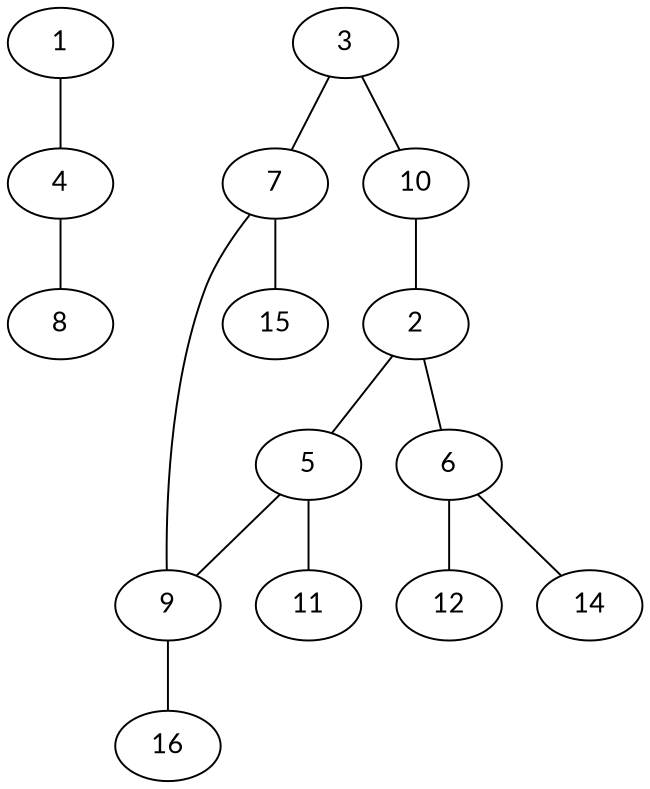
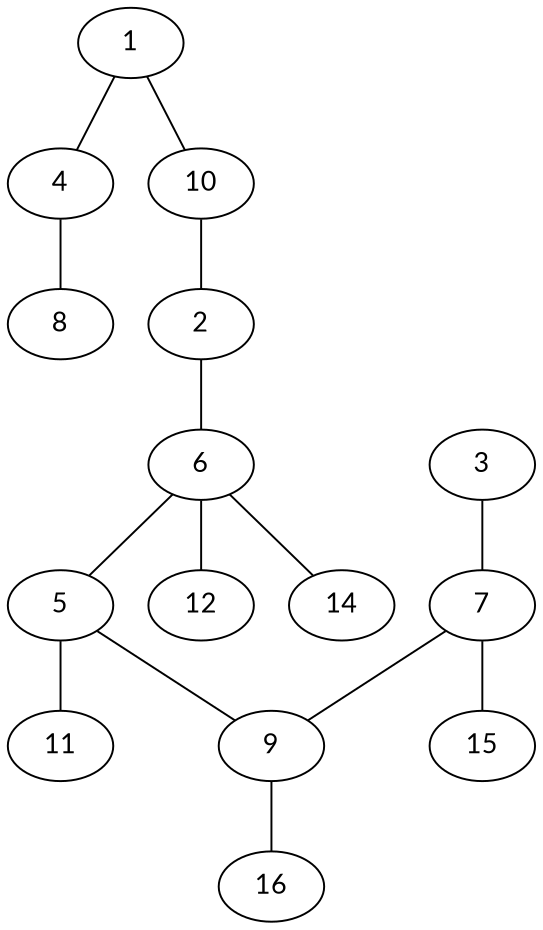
edge "3" -- "10": now "1" -- "10"
edge "2" -- "5": now "6" -- "5"
